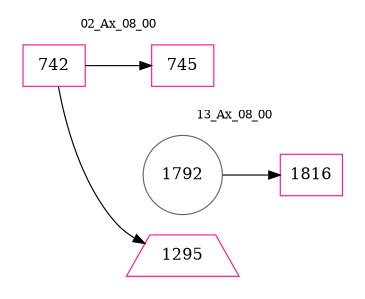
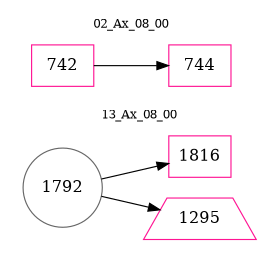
node "745": label "745" -> "744"
edge "742" -> "1295": now "1792" -> "1295"
